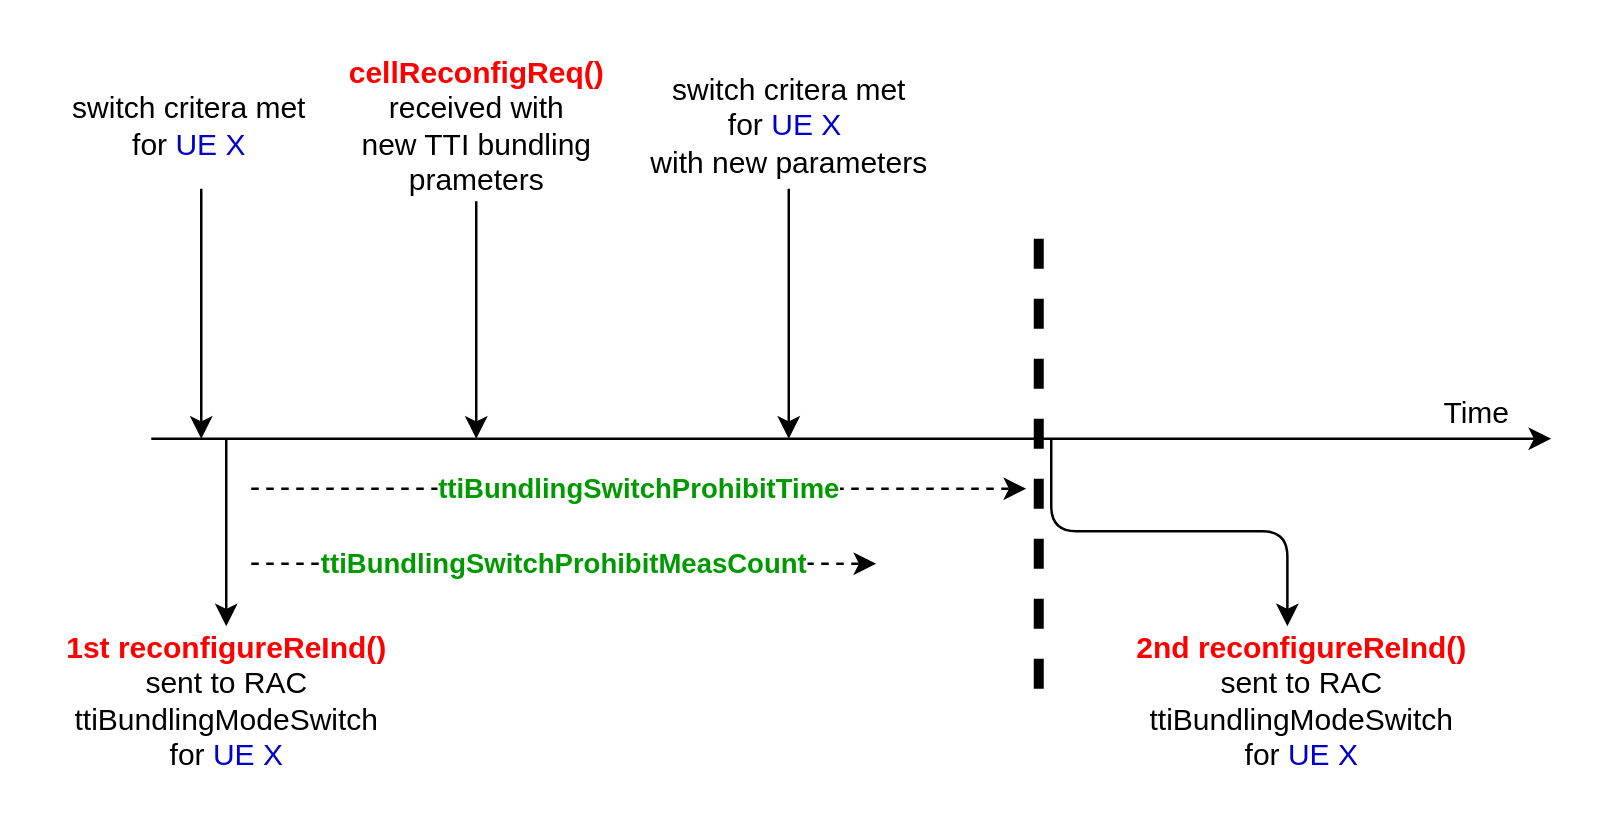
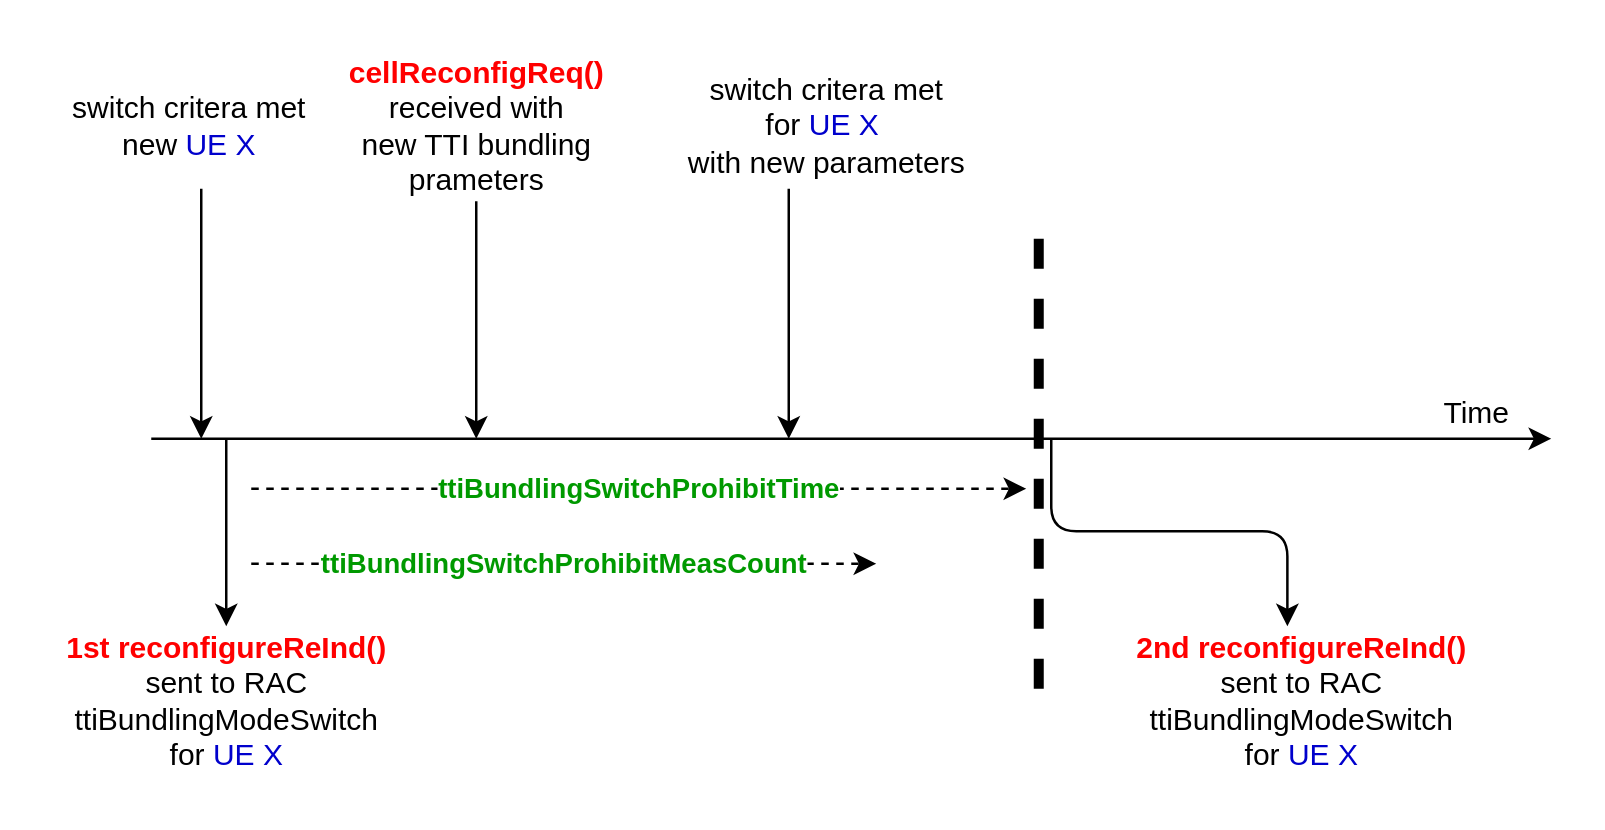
node "switch critera met for UE X": label "switch critera met for UE X" -> "switch critera met new UE X"
node "switch critera met for UE X with new parameters": moved (789, 126) -> (826, 126)
